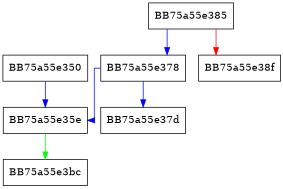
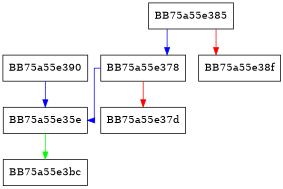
node "BB75a55e350": label "BB75a55e350" -> "BB75a55e390"
edge "BB75a55e378" -> "BB75a55e37d": color blue -> red
